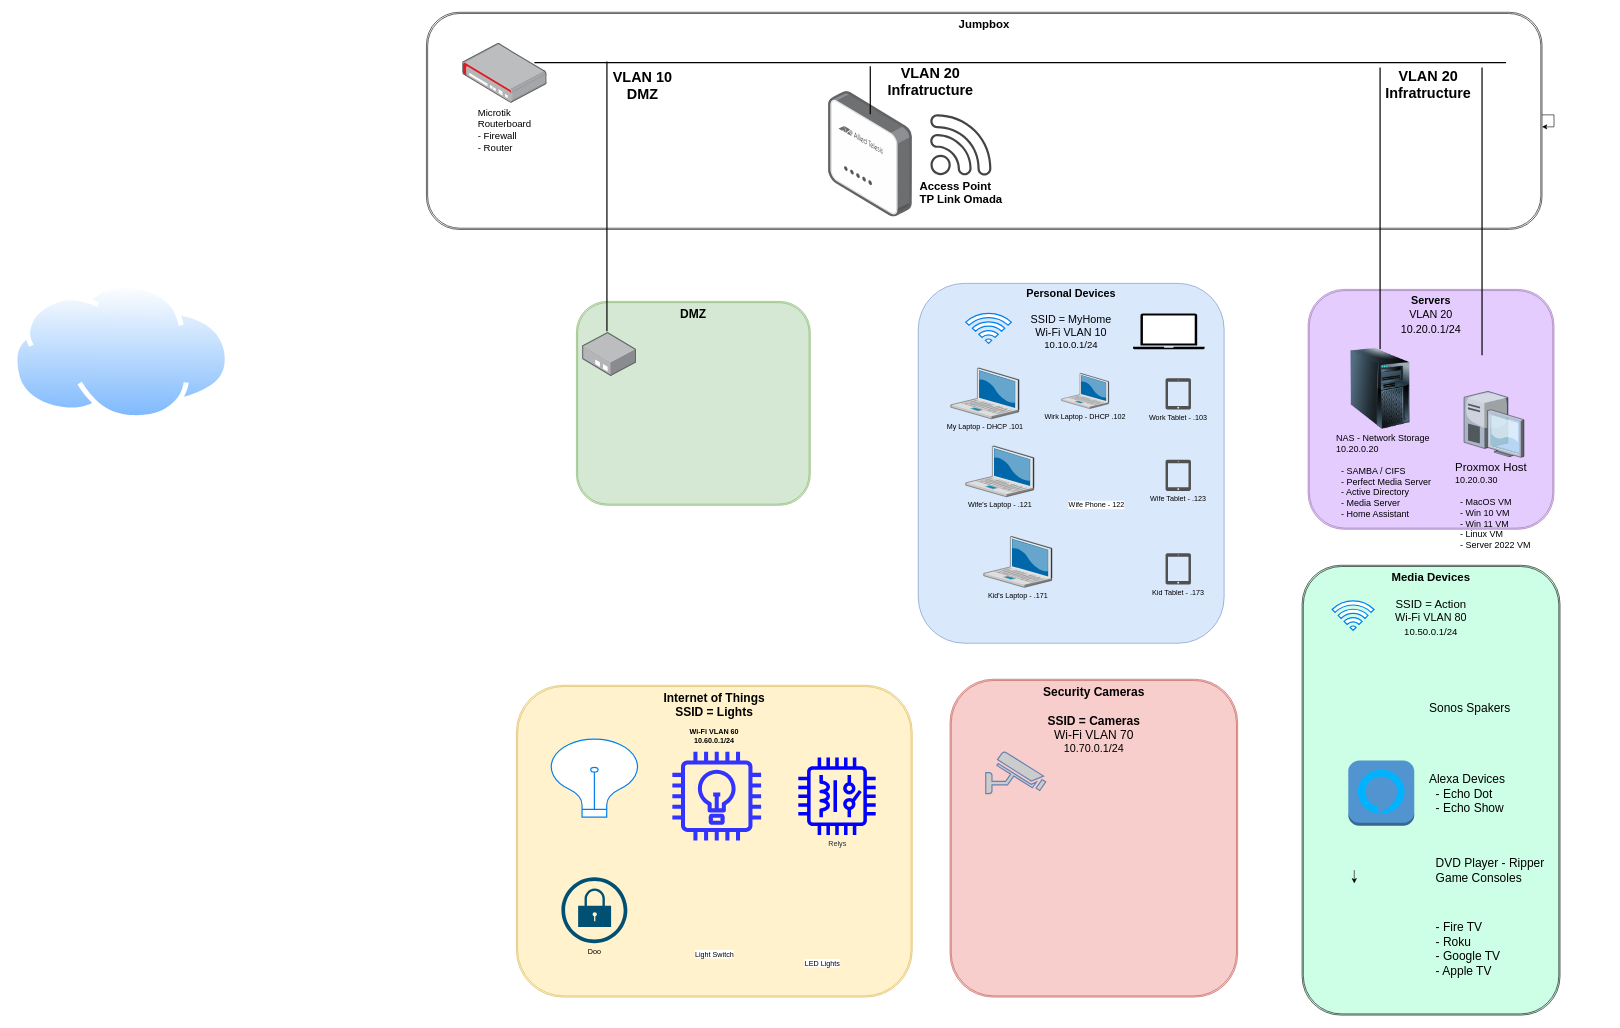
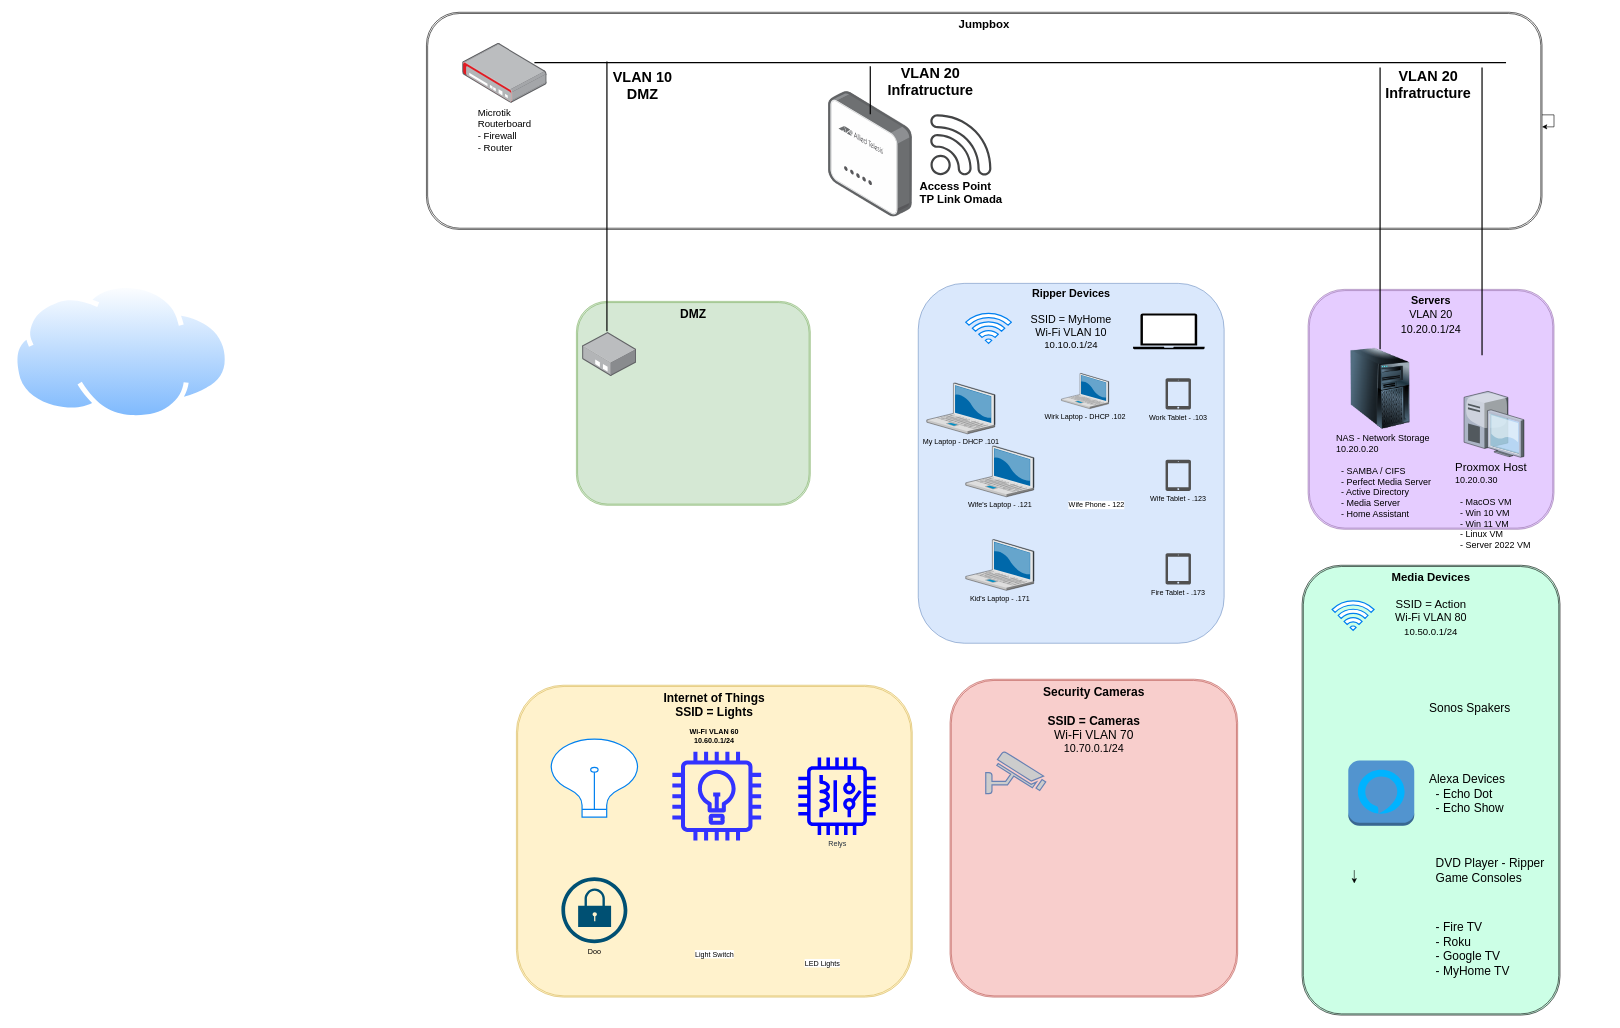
node "Personal Devices SSID = MyHome Wi-Fi VLAN 10 10.10.0.1/24": label "Personal Devices SSID = MyHome Wi-Fi VLAN 10 10.10.0.1/24" -> "Ripper Devices SSID = MyHome Wi-Fi VLAN 10 10.10.0.1/24"
node "My Laptop - DHCP .101": moved (985, 394) -> (961, 409)
node "Kid's Laptop - .171": moved (1018, 562) -> (1000, 565)
node "Kid Tablet - .173": label "Kid Tablet - .173" -> "Fire Tablet - .173"
node "- Fire TV - Roku - Google TV - Apple TV": label "- Fire TV - Roku - Google TV - Apple TV" -> "- Fire TV - Roku - Google TV - MyHome TV"
